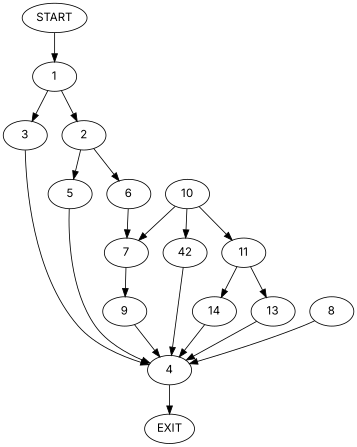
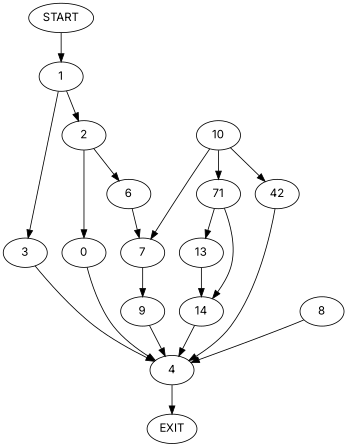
node "5": label "5" -> "0"
node "11": label "11" -> "71"
edge "13" -> "4": now "13" -> "14"
